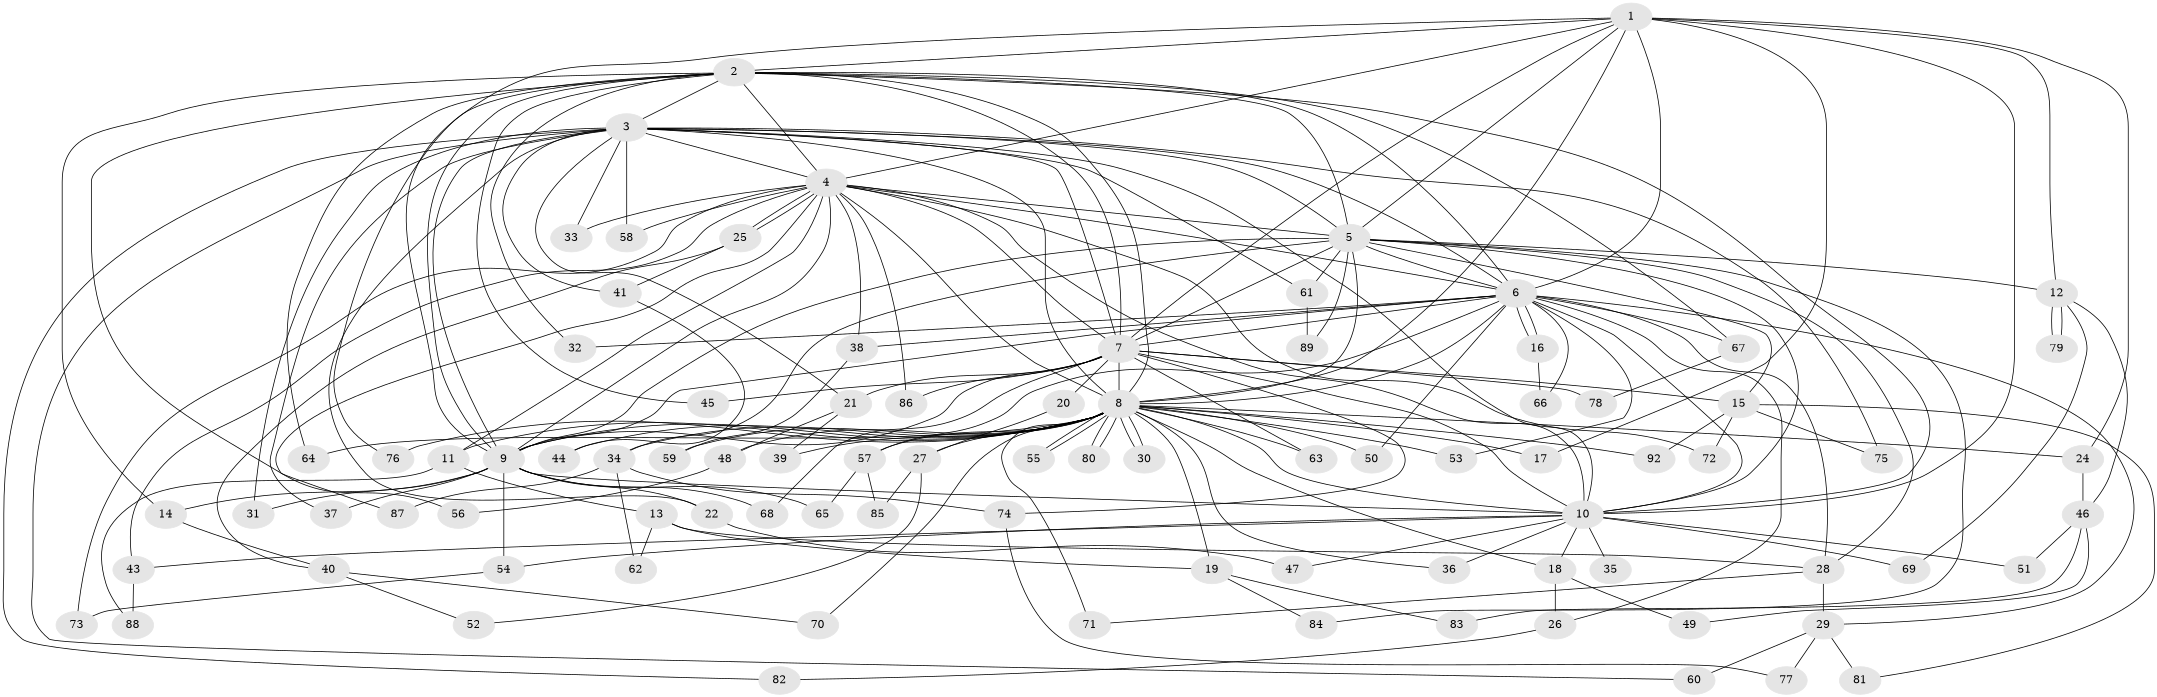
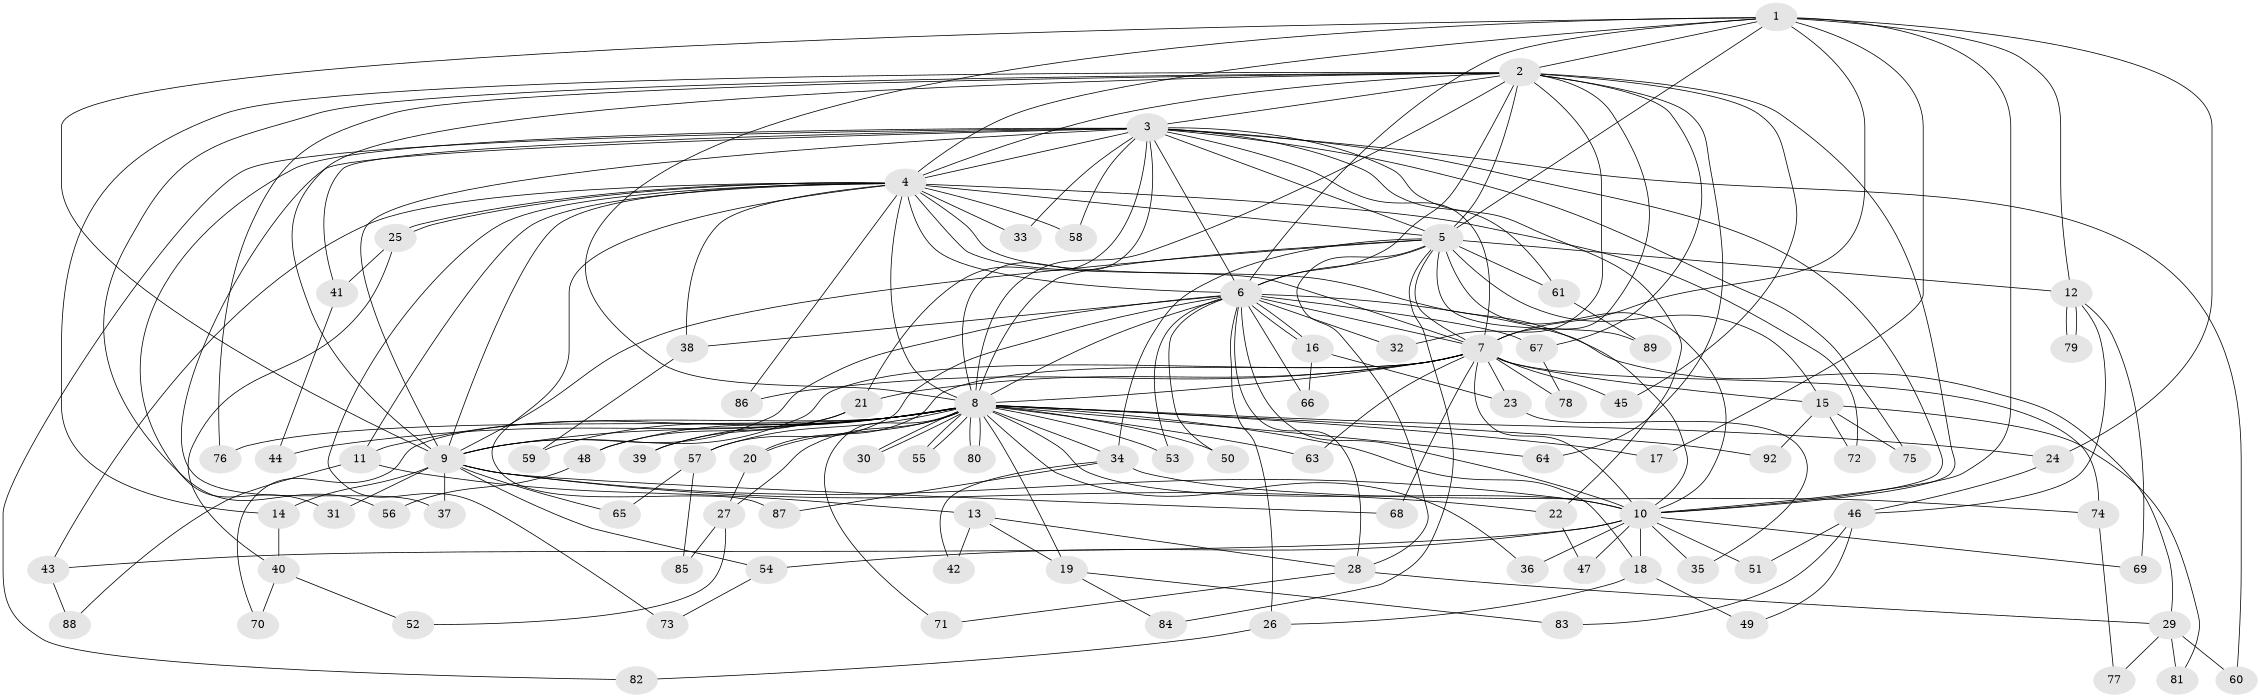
node "23": added
edge "8" -- "20": added
node "62": label "62" -> "42"
